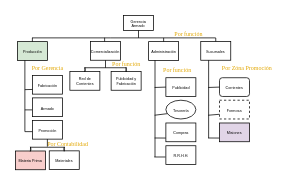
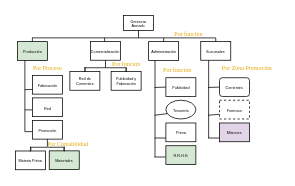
node "Por Gerencia": label "Por Gerencia" -> "Por Proceso"
node "Armado": label "Armado" -> "Red"
node "Compras": label "Compras" -> "Prima"
node "R.R.H.H.": fillcolor #ffffff -> #d5e8d4
node "Materia Prima": fillcolor #f8cecc -> #ffffff
node "Materiales": fillcolor #ffffff -> #d5e8d4
